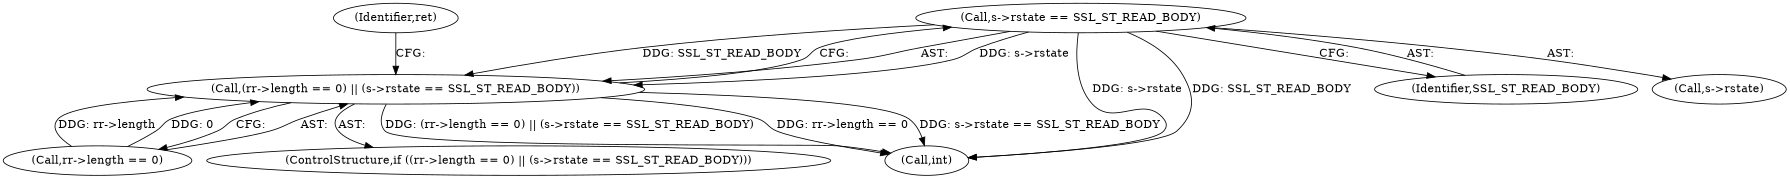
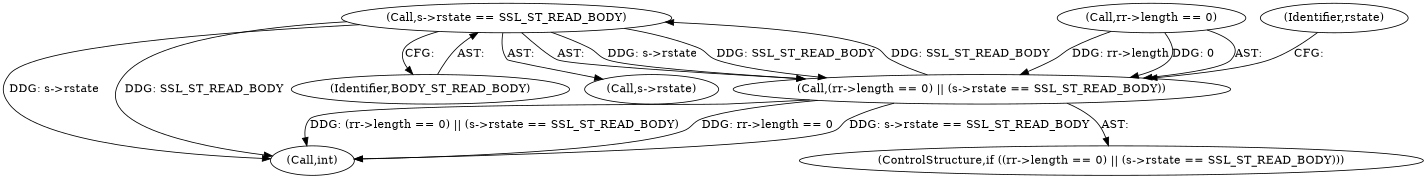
node "(Identifier,ret)": label "(Identifier,ret)" -> "(Identifier,rstate)"
edge "(Call,(rr->length == 0) || (s->rstate == SSL_ST_READ_BODY))" -> "(Call,s->rstate == SSL_ST_READ_BODY)": label "CFG: " -> "DDG: SSL_ST_READ_BODY"
node "(Identifier,SSL_ST_READ_BODY)": label "(Identifier,SSL_ST_READ_BODY)" -> "(Identifier,BODY_ST_READ_BODY)"
edge "(Call,(rr->length == 0) || (s->rstate == SSL_ST_READ_BODY))" -> "(Call,rr->length == 0)": removed, label "CFG:"
